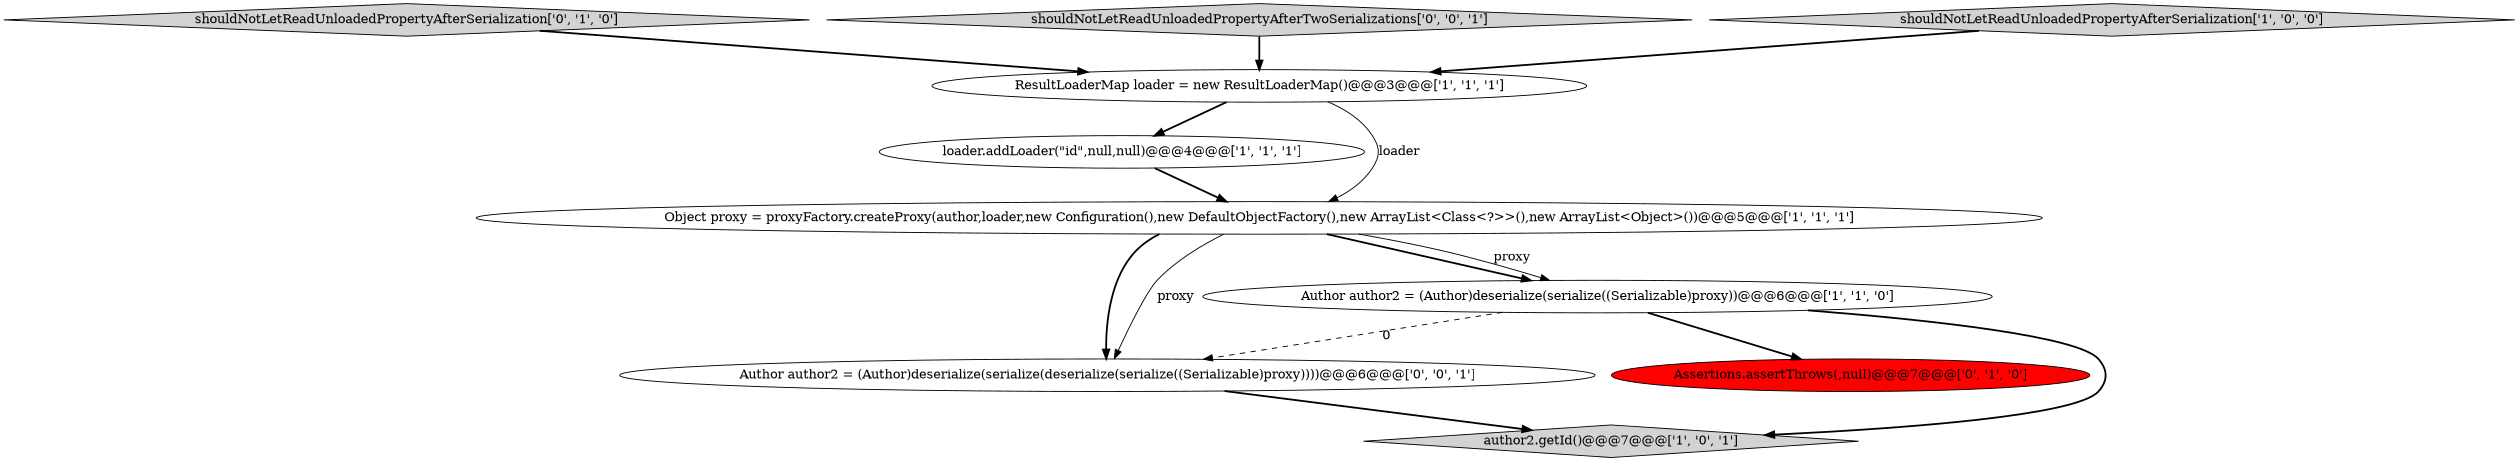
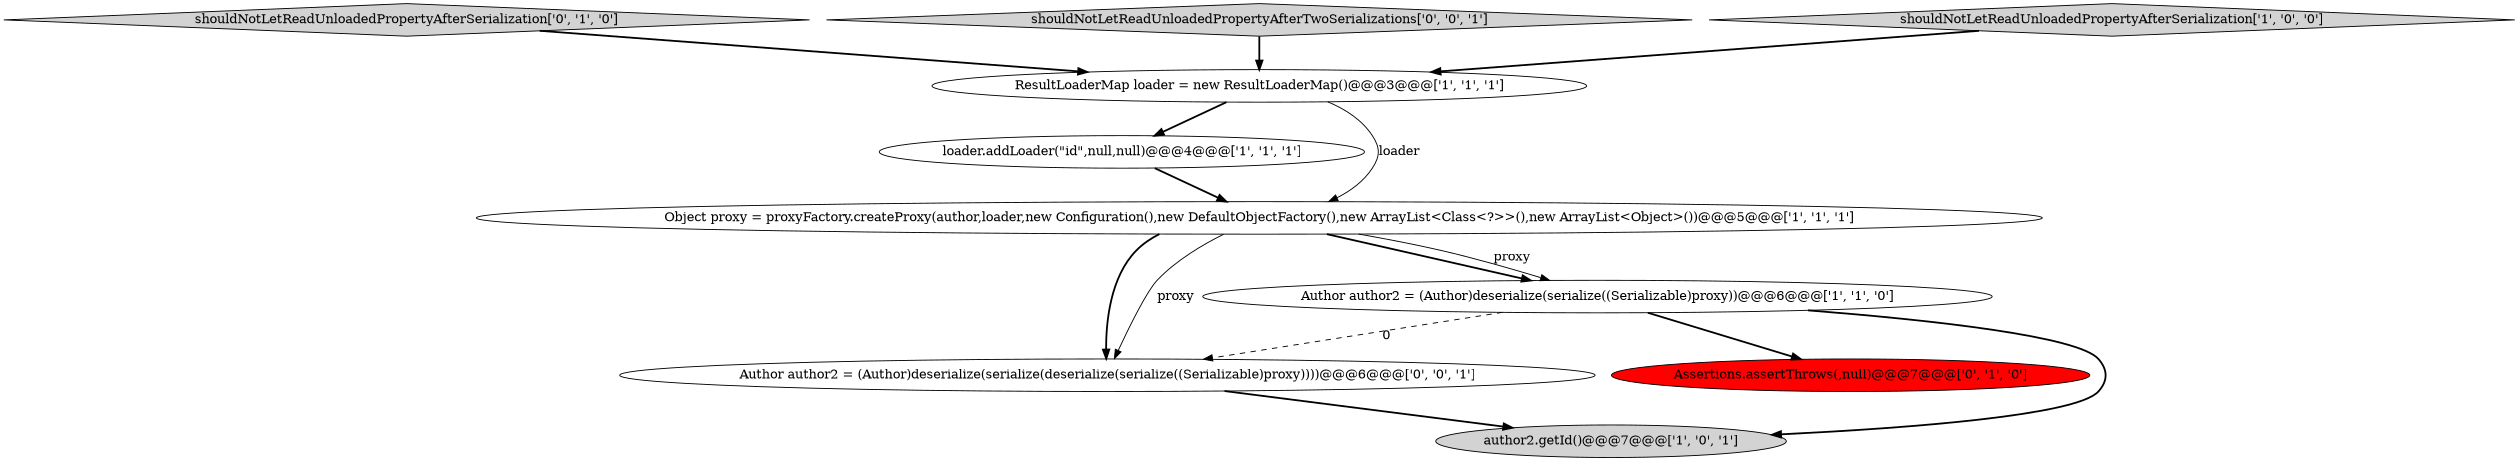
node "author2.getId()@@@7@@@['1', '0', '1']": shape diamond -> ellipse
